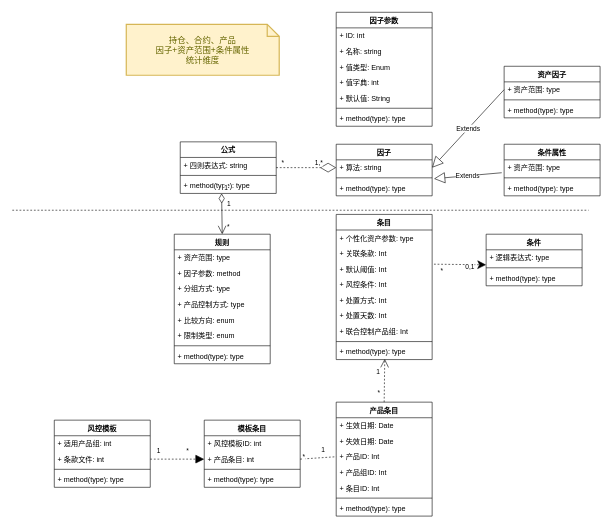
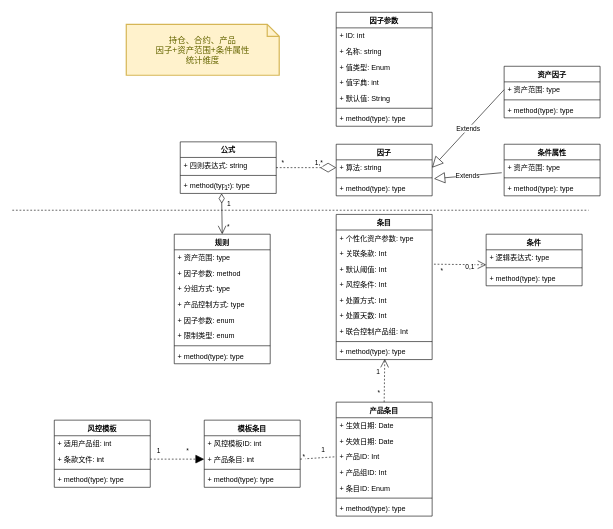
edge "+ 默认阈值: Int" -> "+ 逻辑表达式: type": arrowhead classic -> open
node "+ 比较方向: enum": label "+ 比较方向: enum" -> "+ 因子参数: enum"
node "+ 条目ID: Int": label "+ 条目ID: Int" -> "+ 条目ID: Enum"
